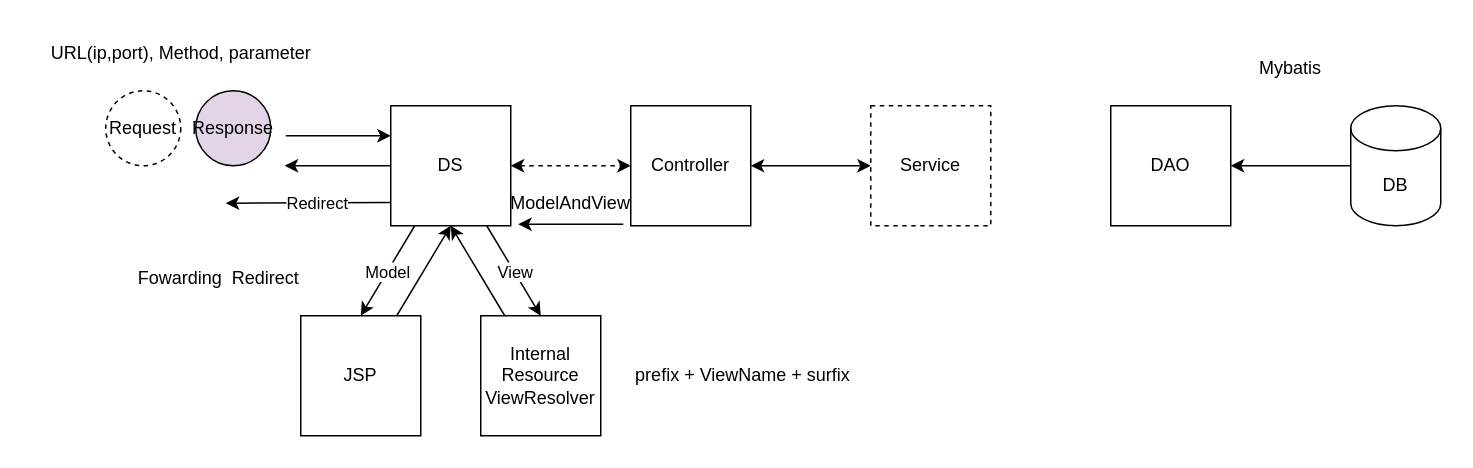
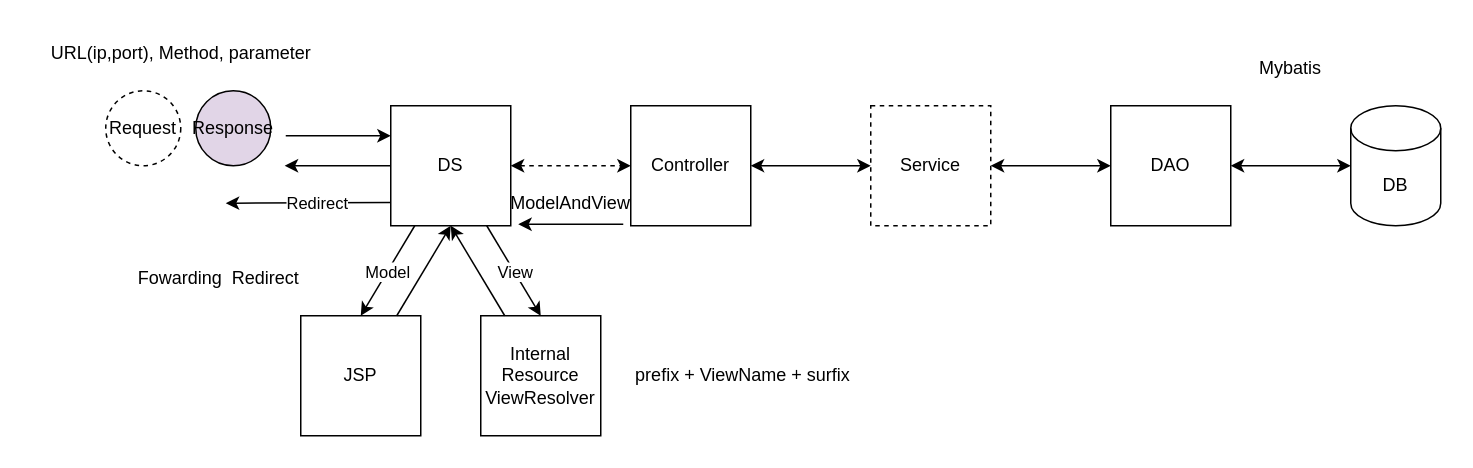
edge "Service" -- "DAO": added
edge "DB" -> "DAO": arrowhead none -> classic
